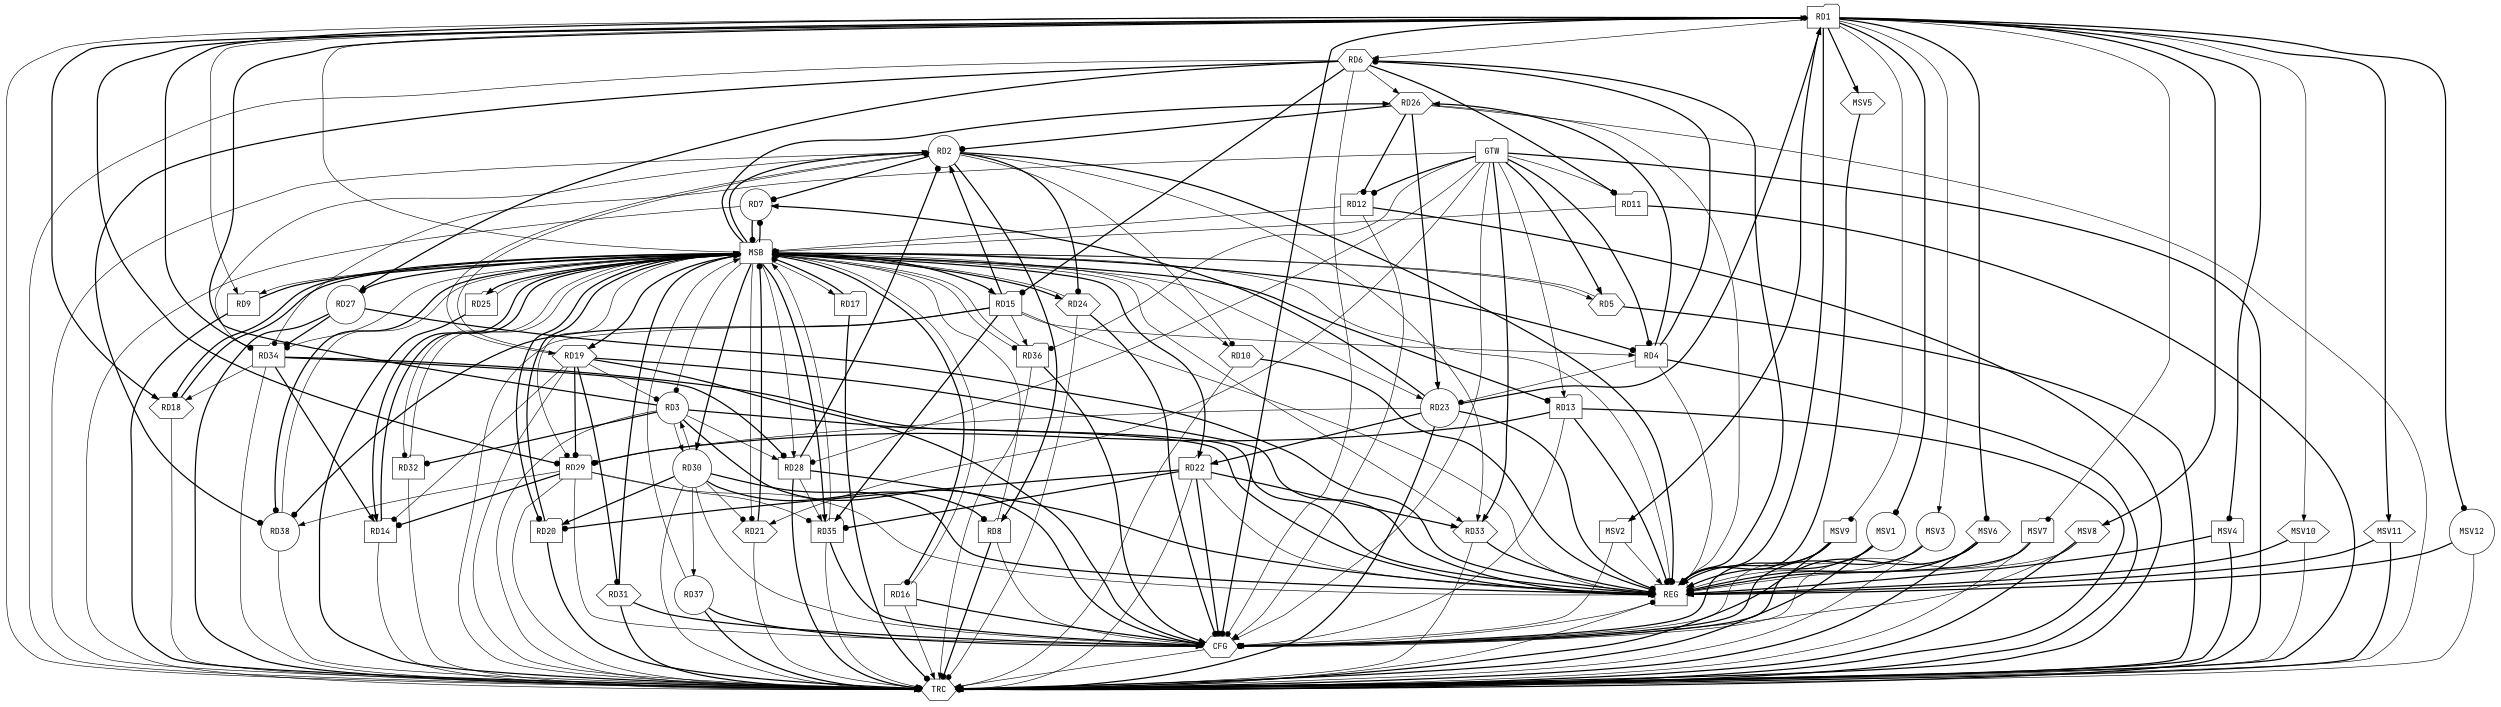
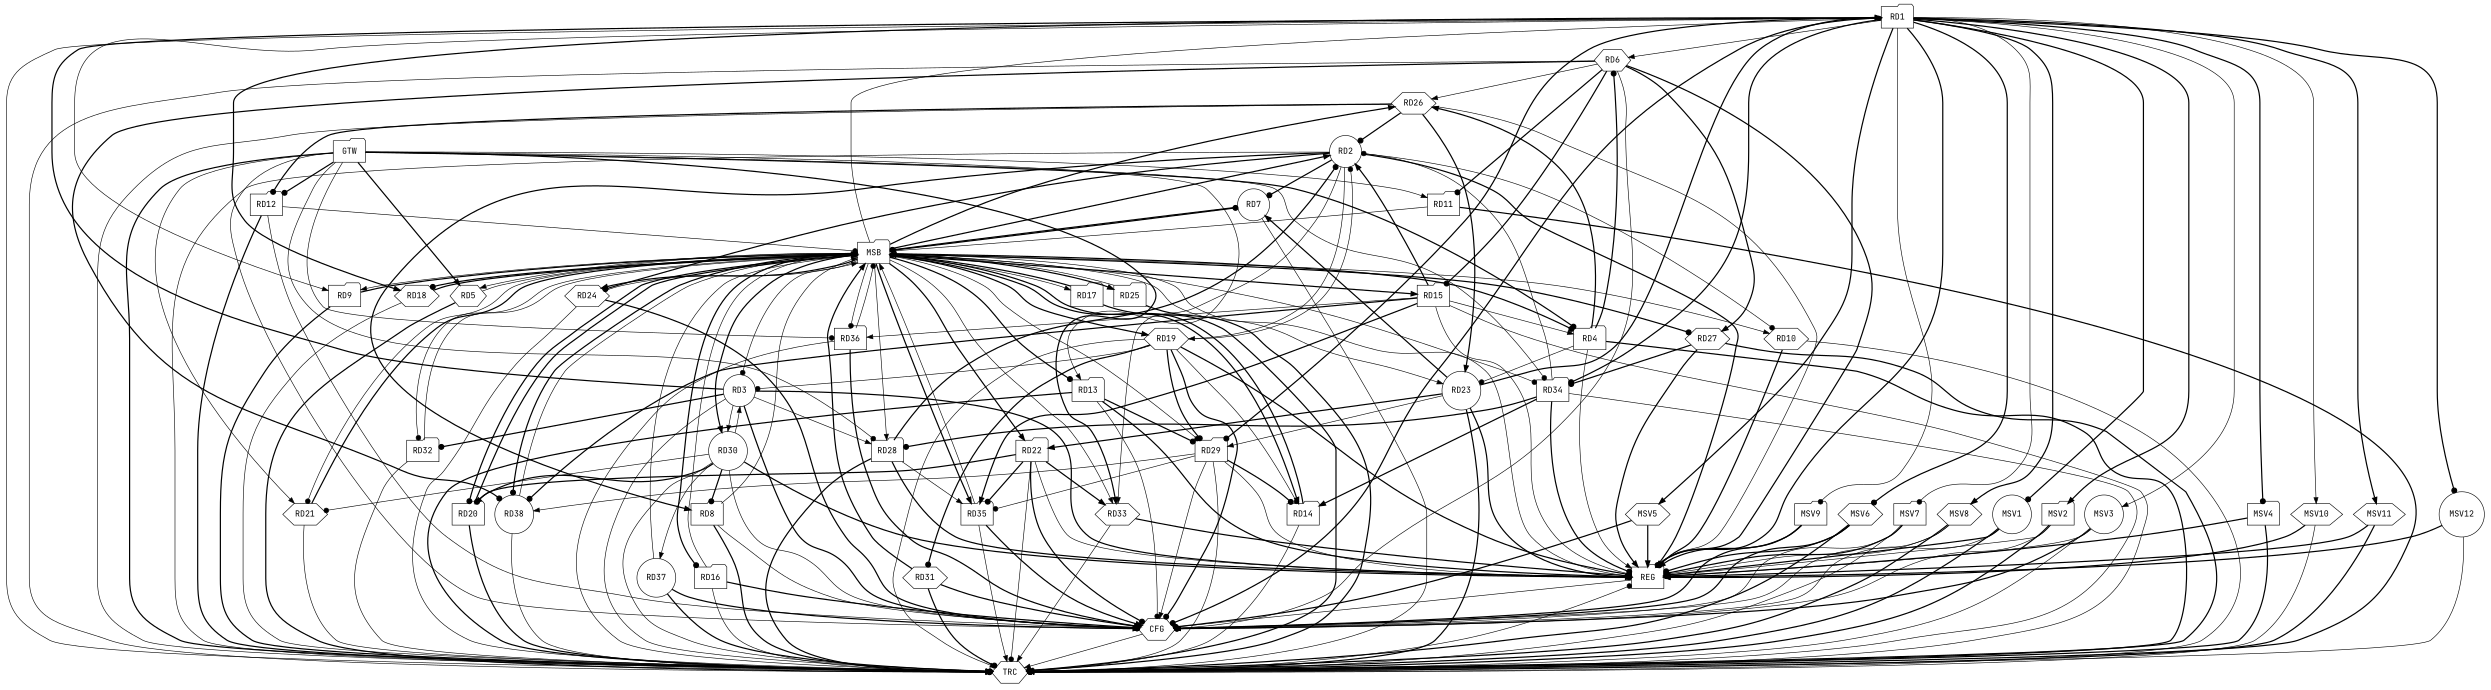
node "RD27": shape circle -> hexagon
edge "RD34" -> "RD18": removed
edge "MSV5" -> "CFG": added
edge "MSV9" -> "TRC": now "MSV2" -> "TRC"
